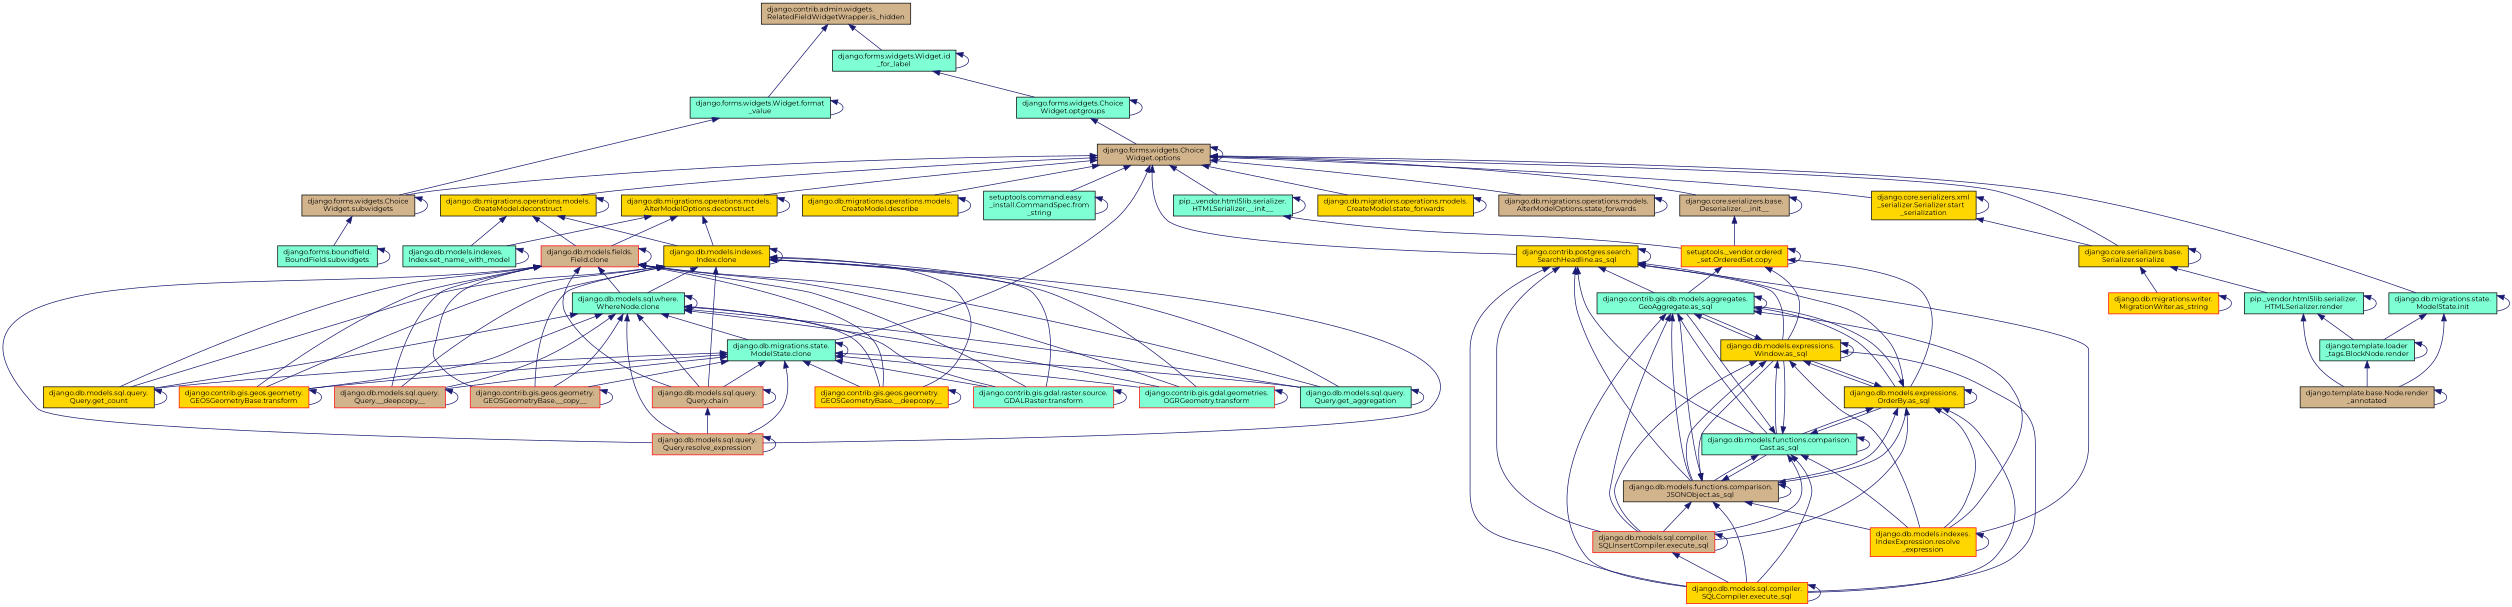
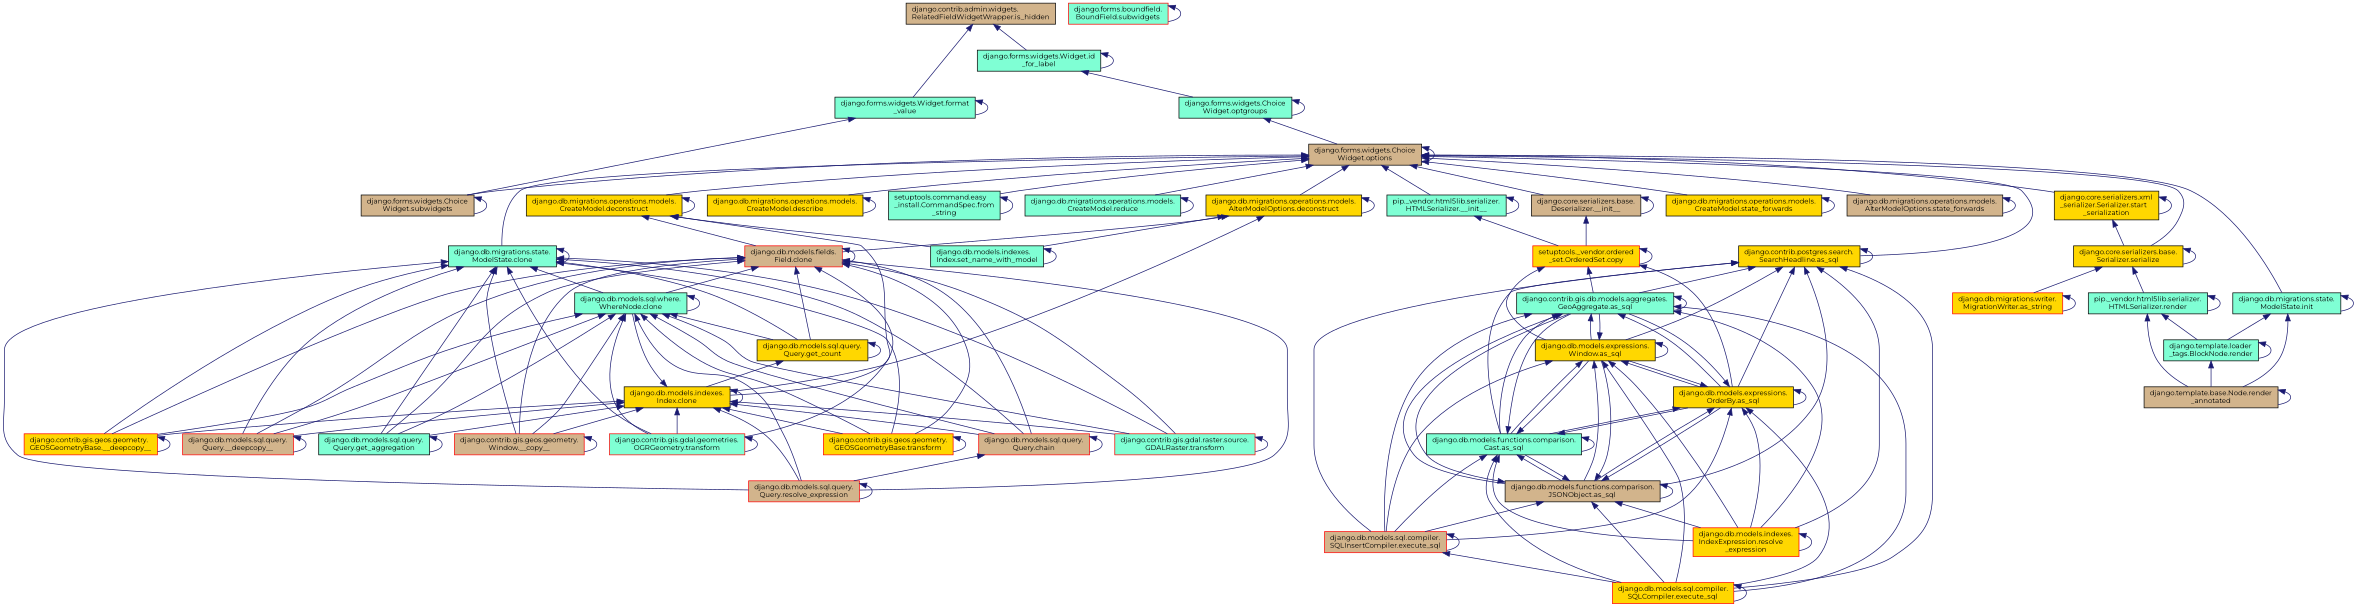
node "django.db.migrations.operations.models. CreateModel.reduce": added
edge "django.forms.boundfield. BoundField.subwidgets" -> "django.forms.widgets.Choice Widget.subwidgets": removed
node "django.forms.boundfield. BoundField.subwidgets": color black -> red
edge "django.db.models.sql.query. Query.get_count" -> "django.db.models.indexes. Index.clone": reversed
edge "django.db.migrations.state. ModelState.clone" -> "django.db.models.sql.where. WhereNode.clone": reversed
node "django.contrib.gis.geos.geometry. GEOSGeometryBase.__copy__": label "django.contrib.gis.geos.geometry. GEOSGeometryBase.__copy__" -> "django.contrib.gis.geos.geometry. Window.__copy__"
